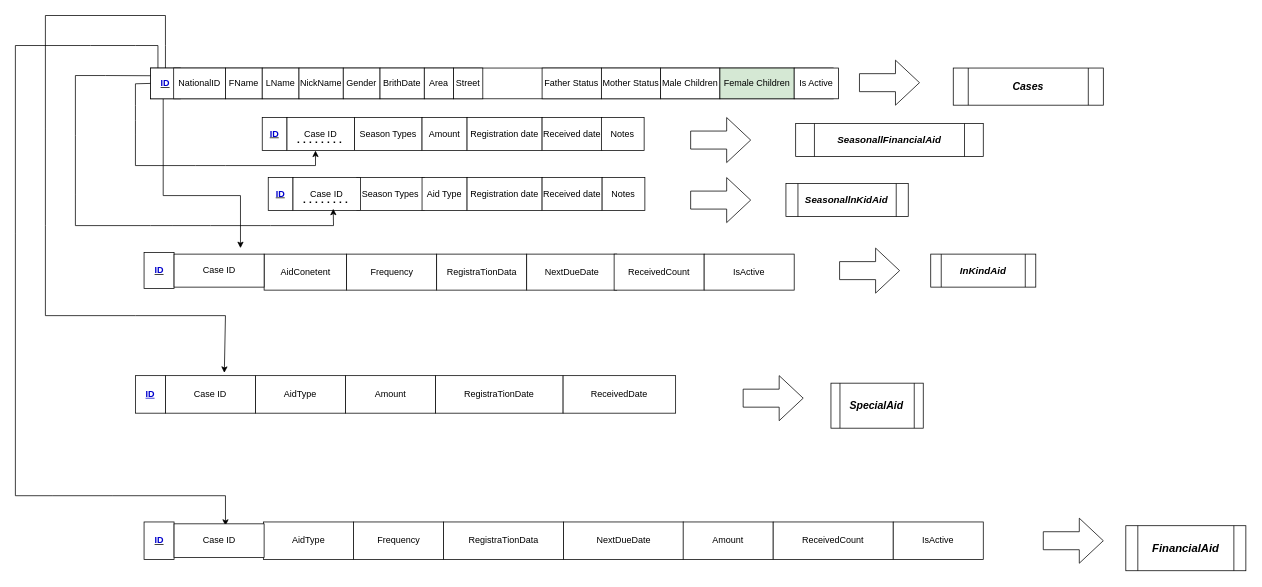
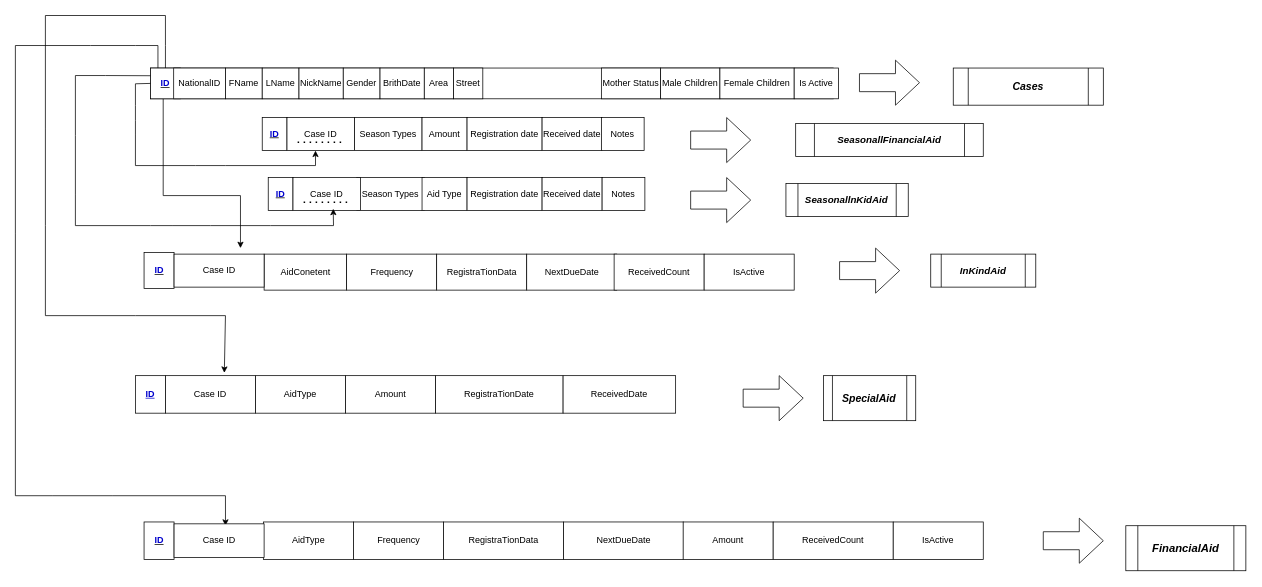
node "Father Status": removed
node "Female Children": fillcolor #d5e8d4 -> #ffffff
node "SpecialAid": moved (877, 405) -> (869, 398)
